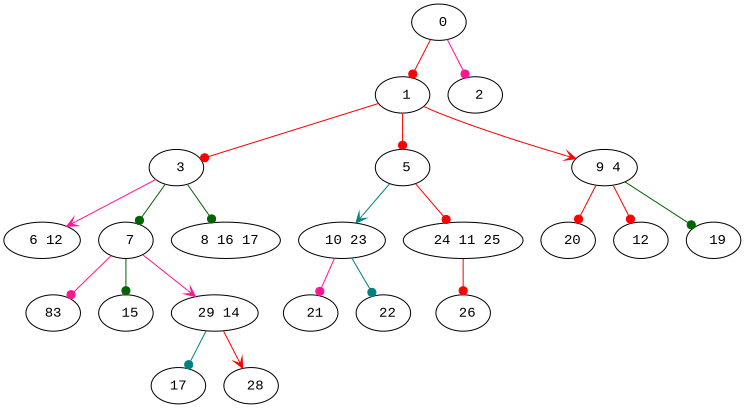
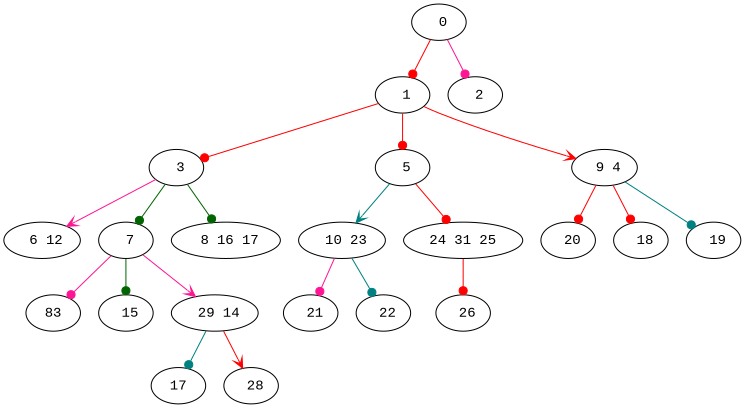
edge "9 4" -> "19": color darkgreen -> teal
node "24 11 25": label "24 11 25" -> "24 31 25"
node "12": label "12" -> "18"
